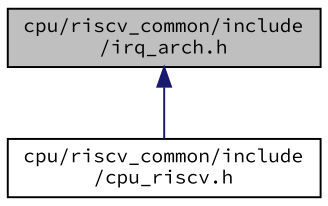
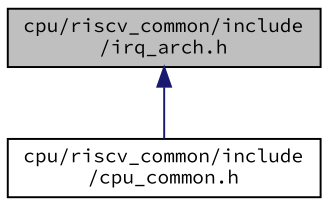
node "cpu/riscv_common/include /cpu_riscv.h": label "cpu/riscv_common/include /cpu_riscv.h" -> "cpu/riscv_common/include /cpu_common.h"
